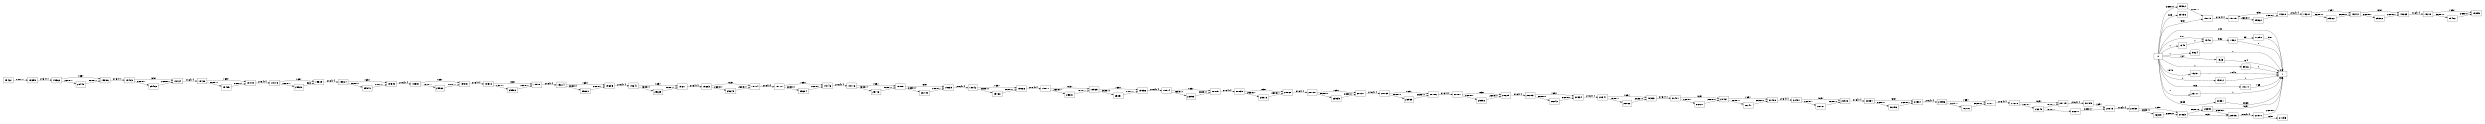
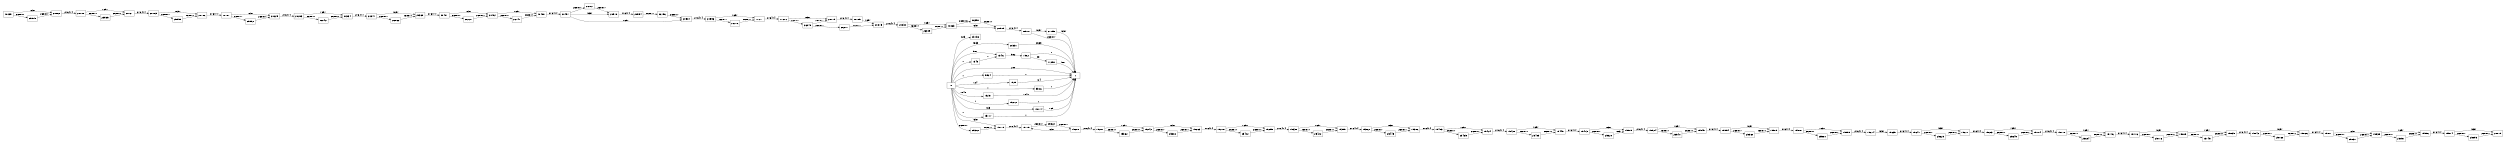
node "25600": removed
edge "20019" -> "20039": removed, label "276474"
edge "20554" -> "20584": now "20497" -> "20584"
edge "26350" -> "1": now "21155" -> "1"
node "19338": added
